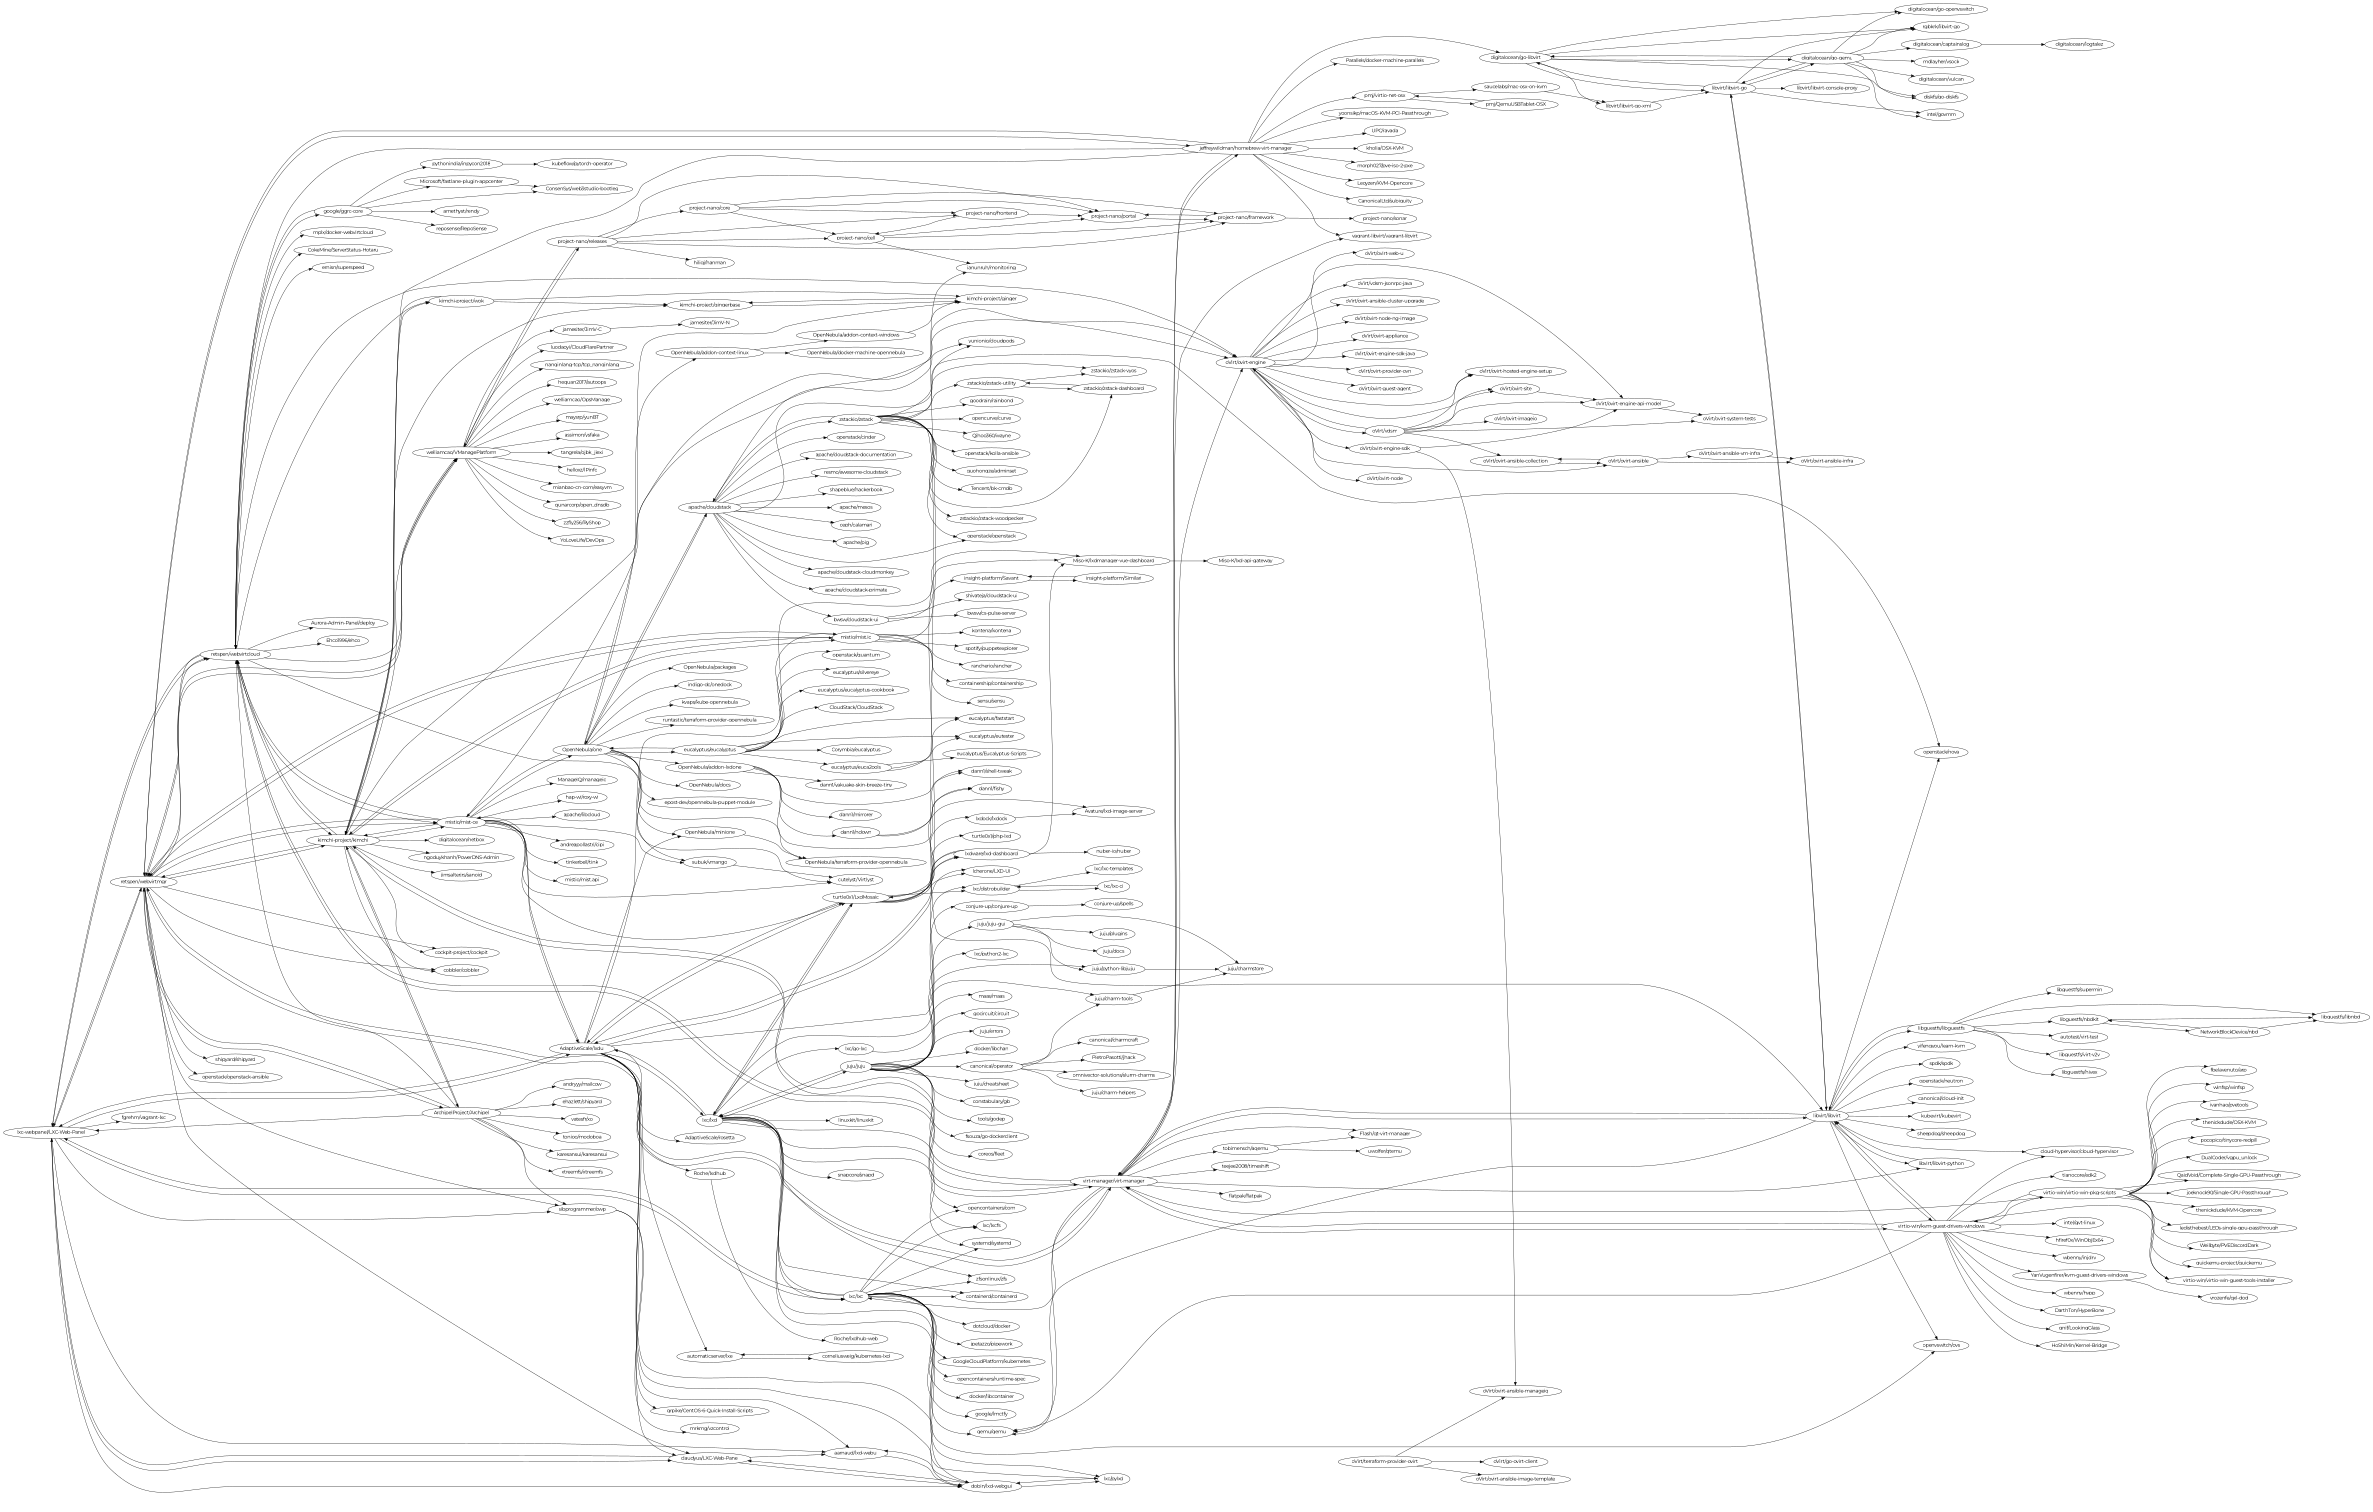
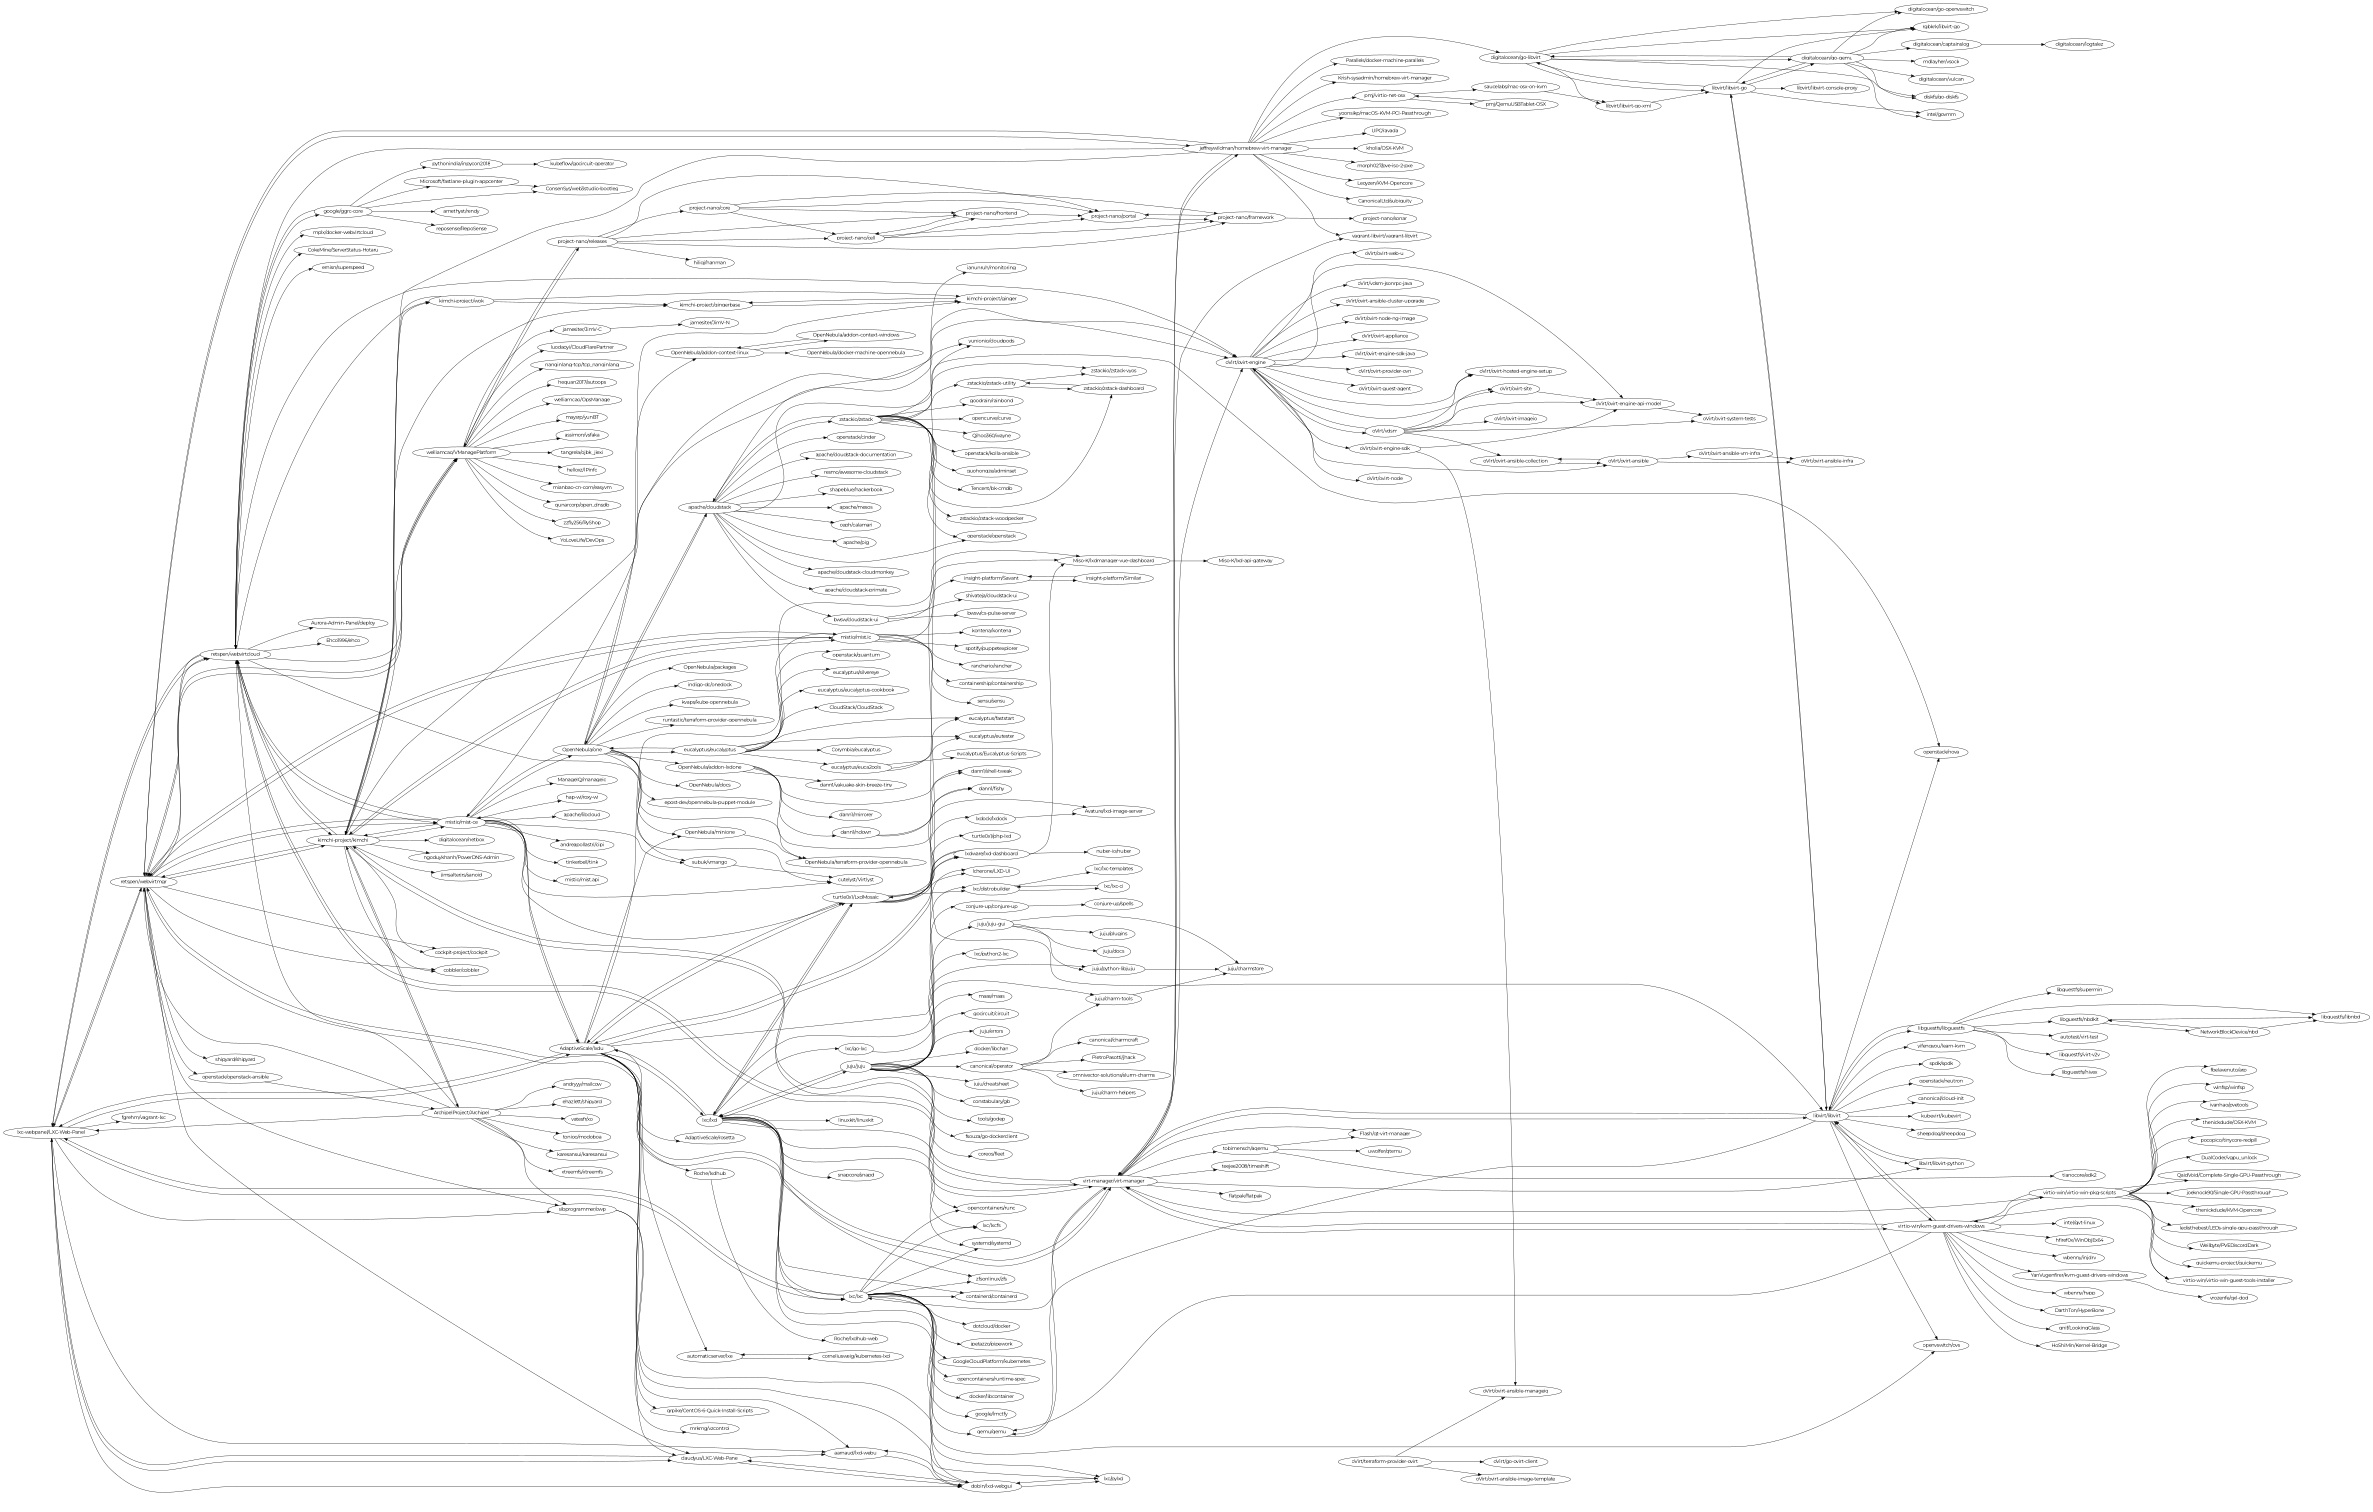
node "Krish-sysadmin/homebrew-virt-manager": added
node "kubeflow/pytorch-operator": label "kubeflow/pytorch-operator" -> "kubeflow/gocircuit-operator"
edge "project-nano/cell" -> "ianunruh/monitoring": now "project-nano/cell" -> "project-nano/frontend"
edge "OpenNebula/addon-context-windows" -> "kimchi-project/ginger": now "OpenNebula/addon-context-windows" -> "OpenNebula/addon-context-linux"
edge "retspen/webvirtmgr" -> "ArchipelProject/Archipel": now "openstack/openstack-ansible" -> "ArchipelProject/Archipel"
node "cloud-hypervisor/cloud-hypervisor": removed
edge "virtio-win/kvm-guest-drivers-windows" -> "tianocore/edk2": now "tobimensch/aqemu" -> "tianocore/edk2"
node "opencontainers/com": label "opencontainers/com" -> "opencontainers/runc"
edge "virt-manager/virt-manager" -> "qemu/qemu": reversed
